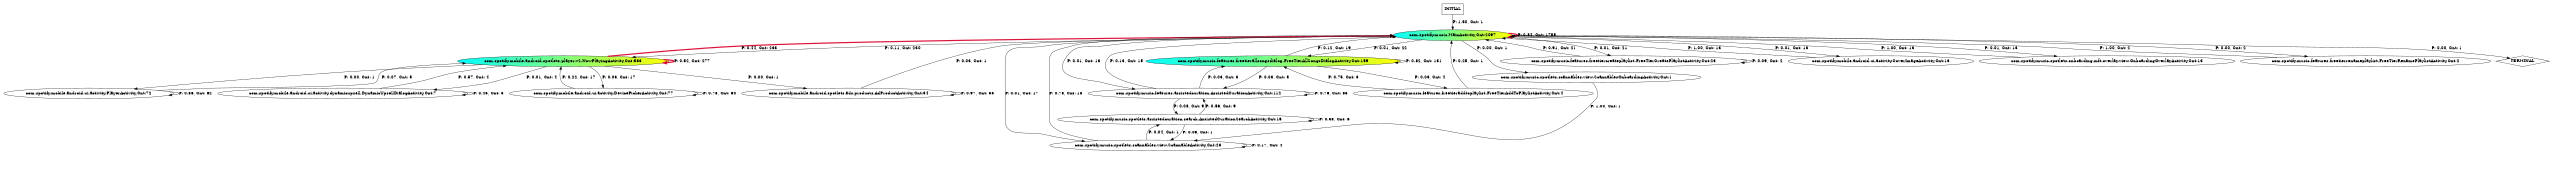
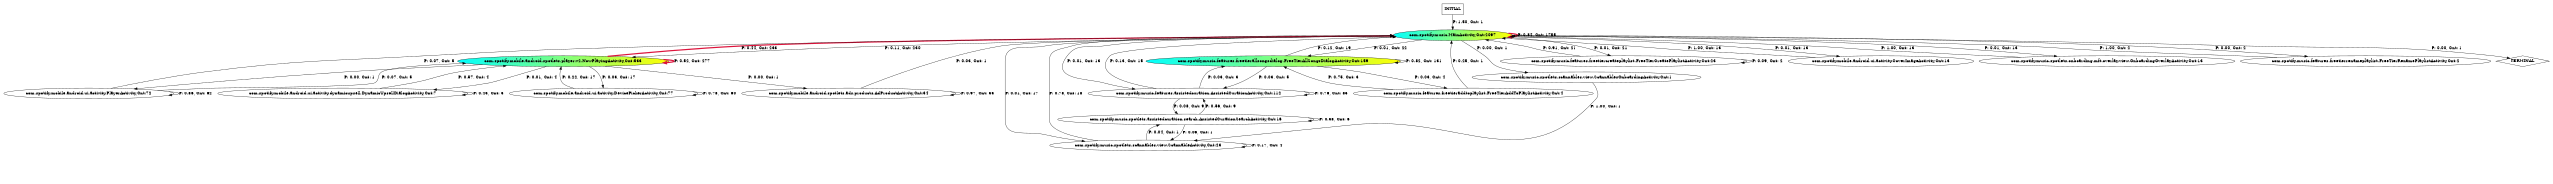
edge "com.spotify.mobile.android.ui.activity.PlayerActivity,Cnt:72" -> "com.spotify.music.MainActivity,Cnt:2097": added, label "P: 0.07, Cnt: 5"
